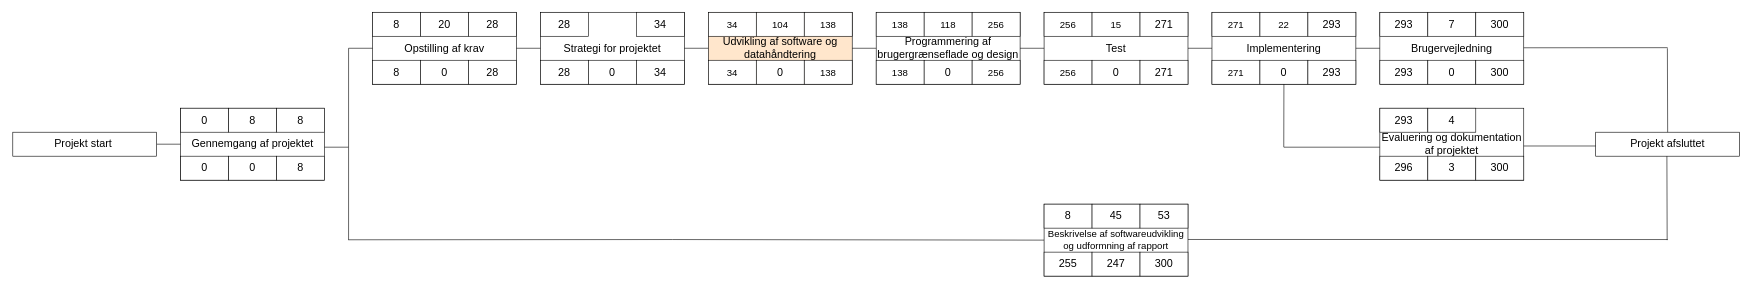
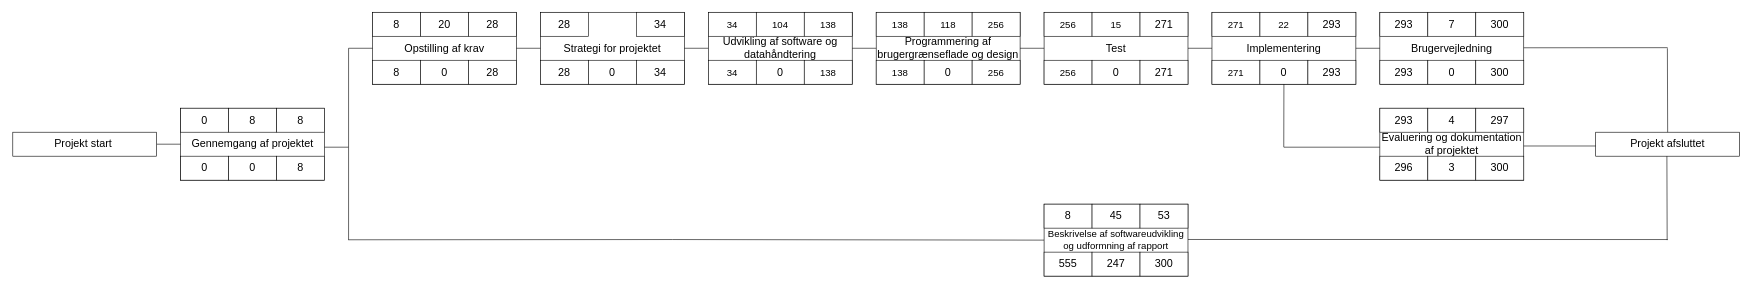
node "Udvikling af software og datahåndtering": fillcolor #ffe6cc -> #ffffff
node "297": added
node "255": label "255" -> "555"
